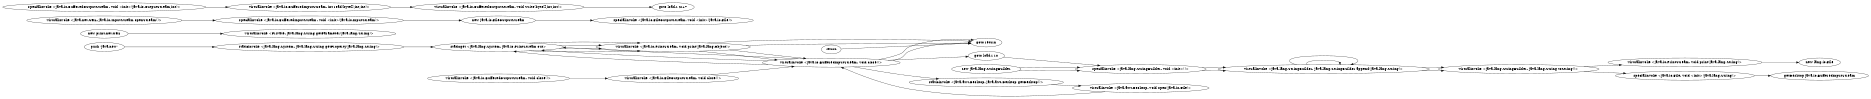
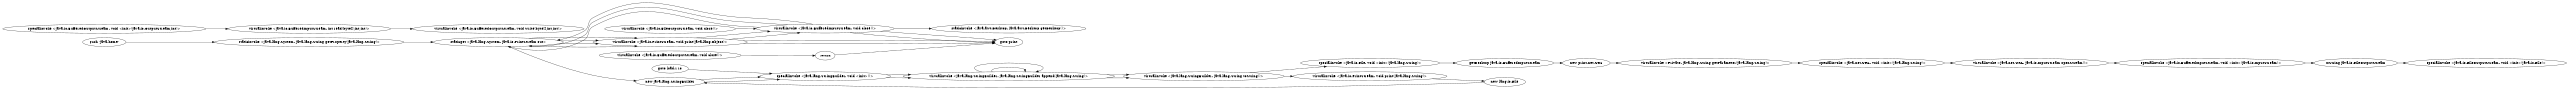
node "goto load.r $r17": removed
node "new java.io.FileOutputStream": label "new java.io.FileOutputStream" -> "toString java.io.FileOutputStream"
node "goto return": label "goto return" -> "goto print"
node "push 'java.new'": label "push 'java.new'" -> "push 'java.home'"
edge "virtualinvoke <java.io.BufferedInputStream: void close()>" -> "goto load.r r0": removed
edge "getDesktop java.io.BufferedInputStream" -> "new print.net.URL": added
node "specialinvoke <java.net.URL: void <init>(java.lang.String)>": added
edge "staticget <java.lang.System: java.io.PrintStream out>" -> "new java.lang.StringBuilder": added
edge "virtualinvoke <java.io.BufferedOutputStream: void close()>" -> "virtualinvoke <java.io.FileOutputStream: void close()>": now "virtualinvoke <java.io.BufferedOutputStream: void close()>" -> "return"
edge "new lang.io.File" -> "new java.lang.StringBuilder": added
node "virtualinvoke <java.awt.Desktop: void open(java.io.File)>": removed
